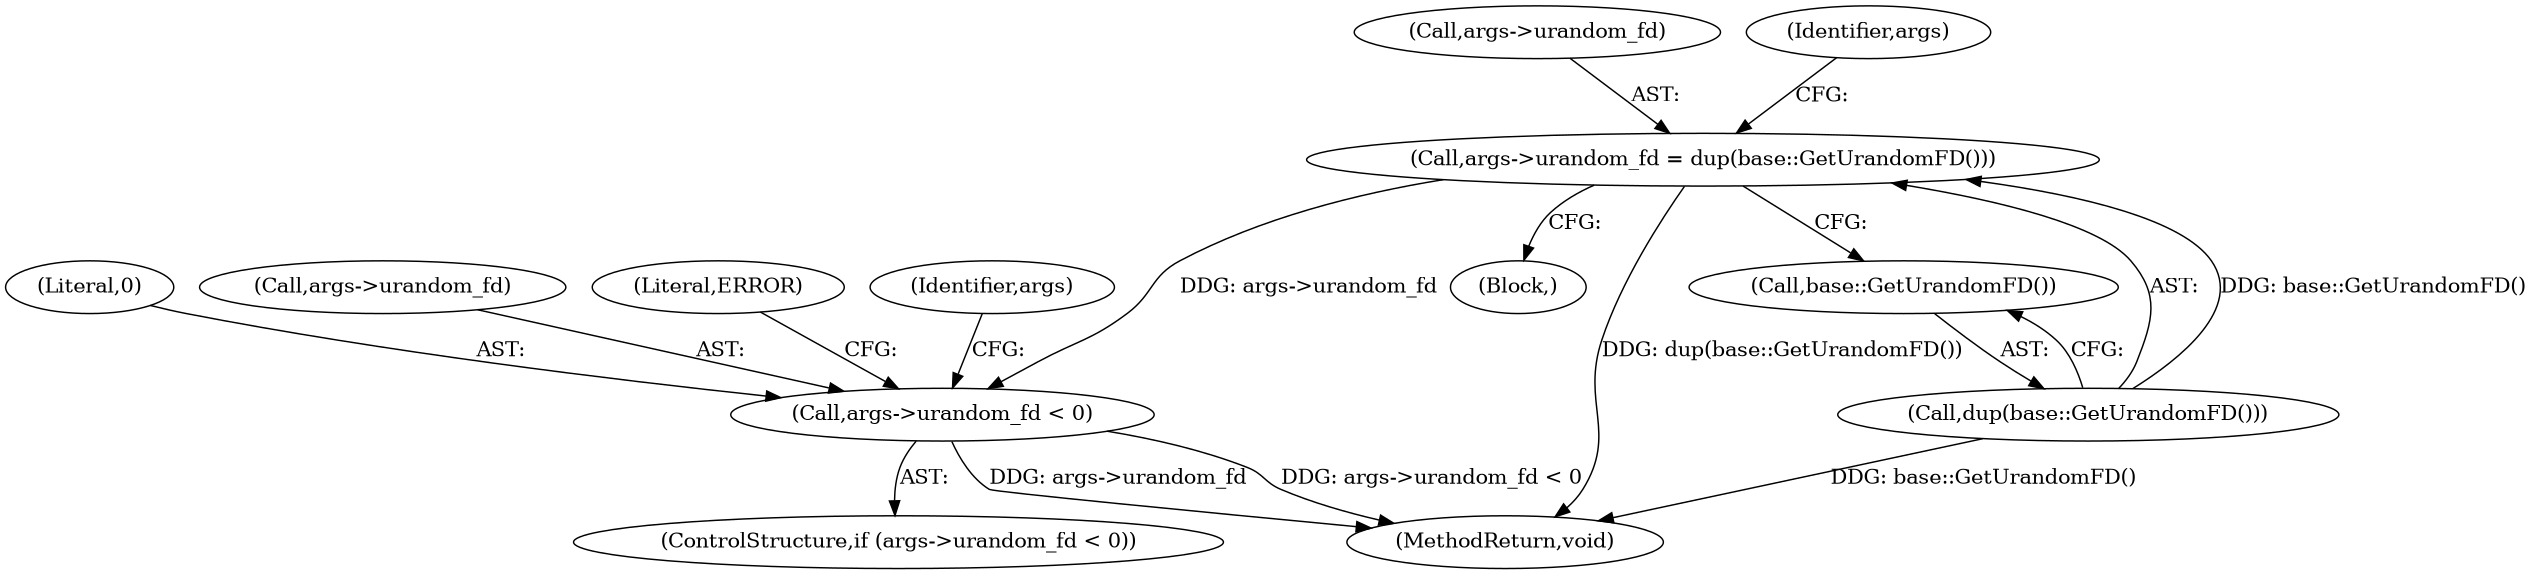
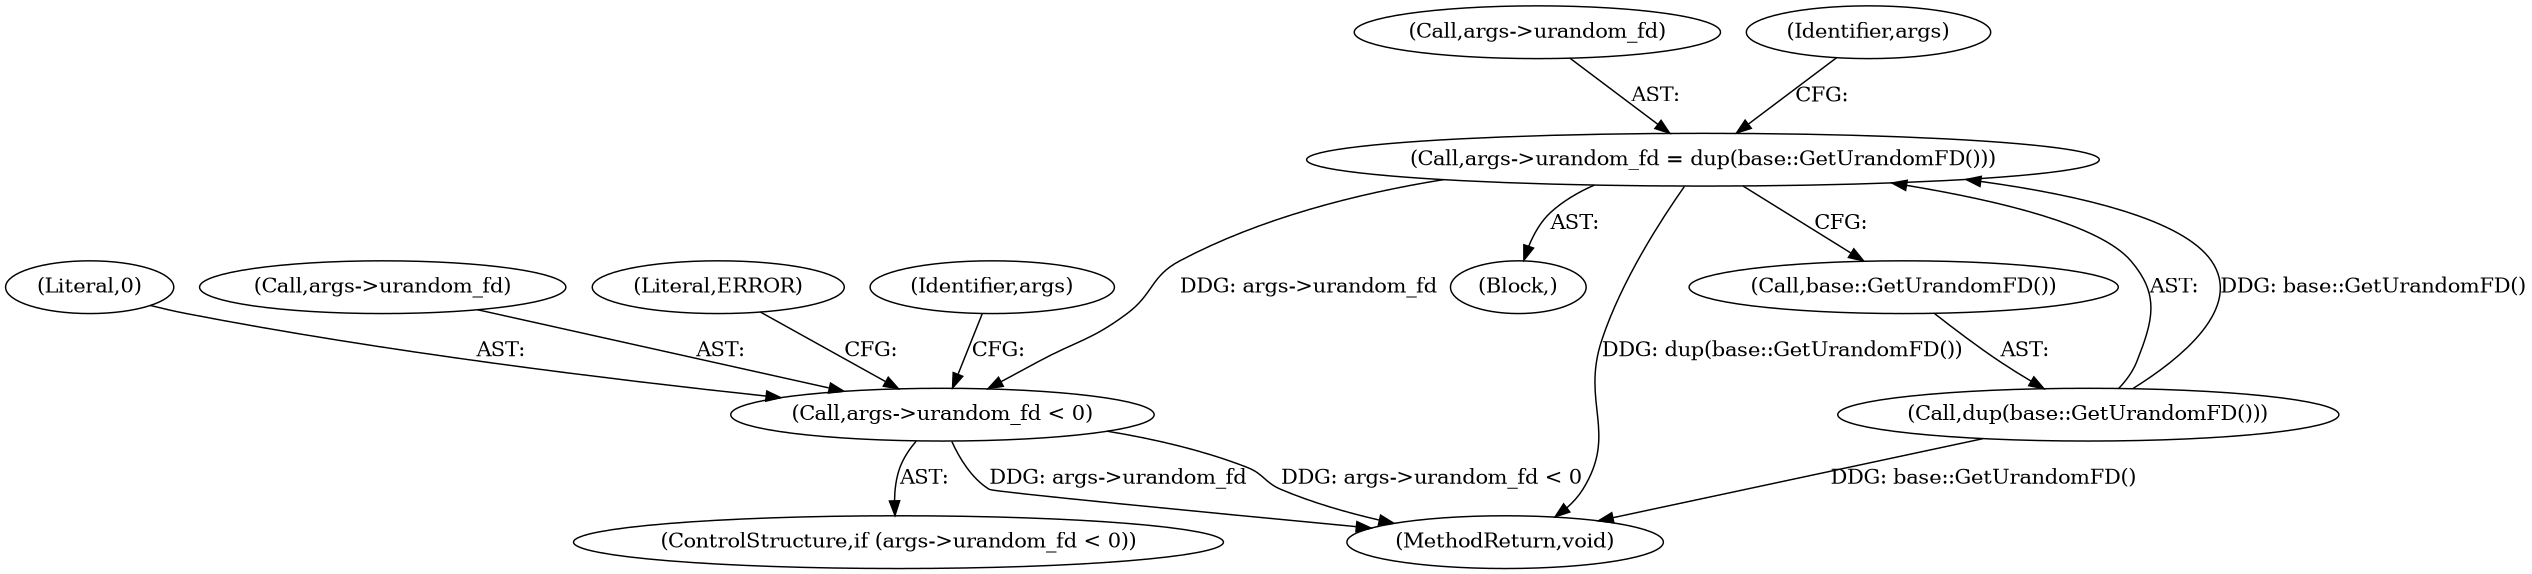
edge "(Call,args->urandom_fd = dup(base::GetUrandomFD()))" -> "(Block,)": label "CFG: " -> "AST: "
edge "(Call,dup(base::GetUrandomFD()))" -> "(Call,base::GetUrandomFD())": removed, label "CFG:"
